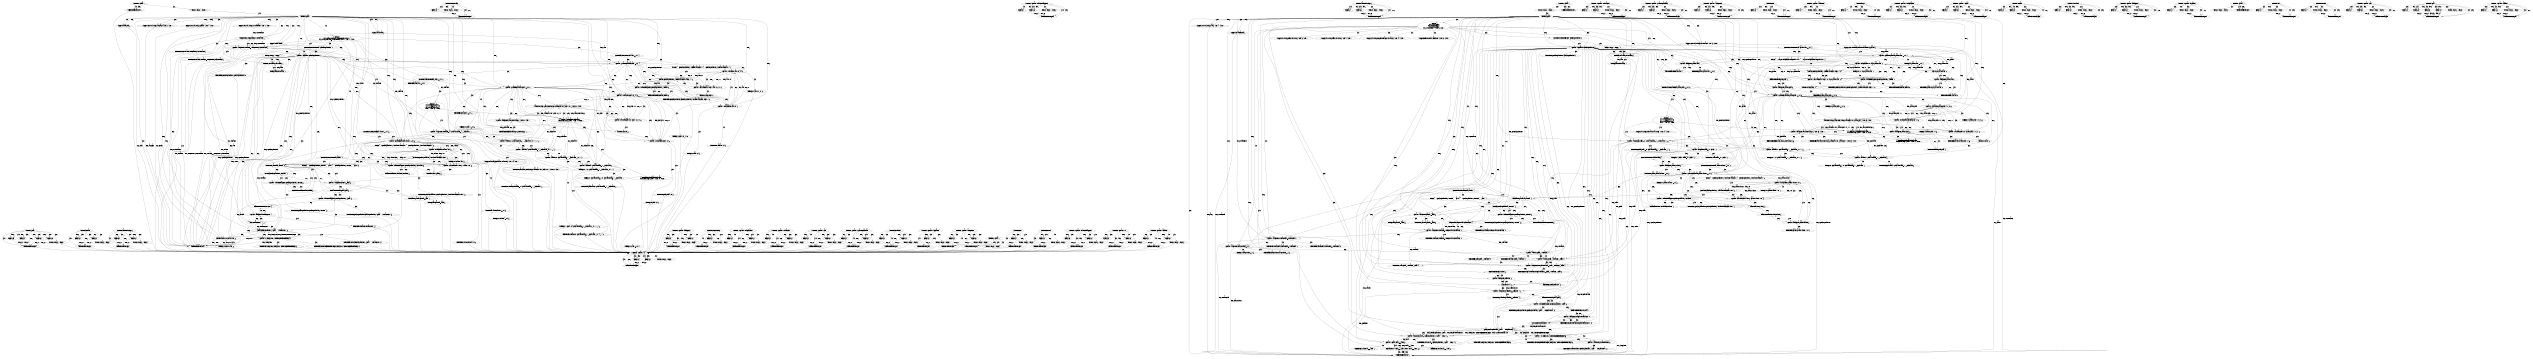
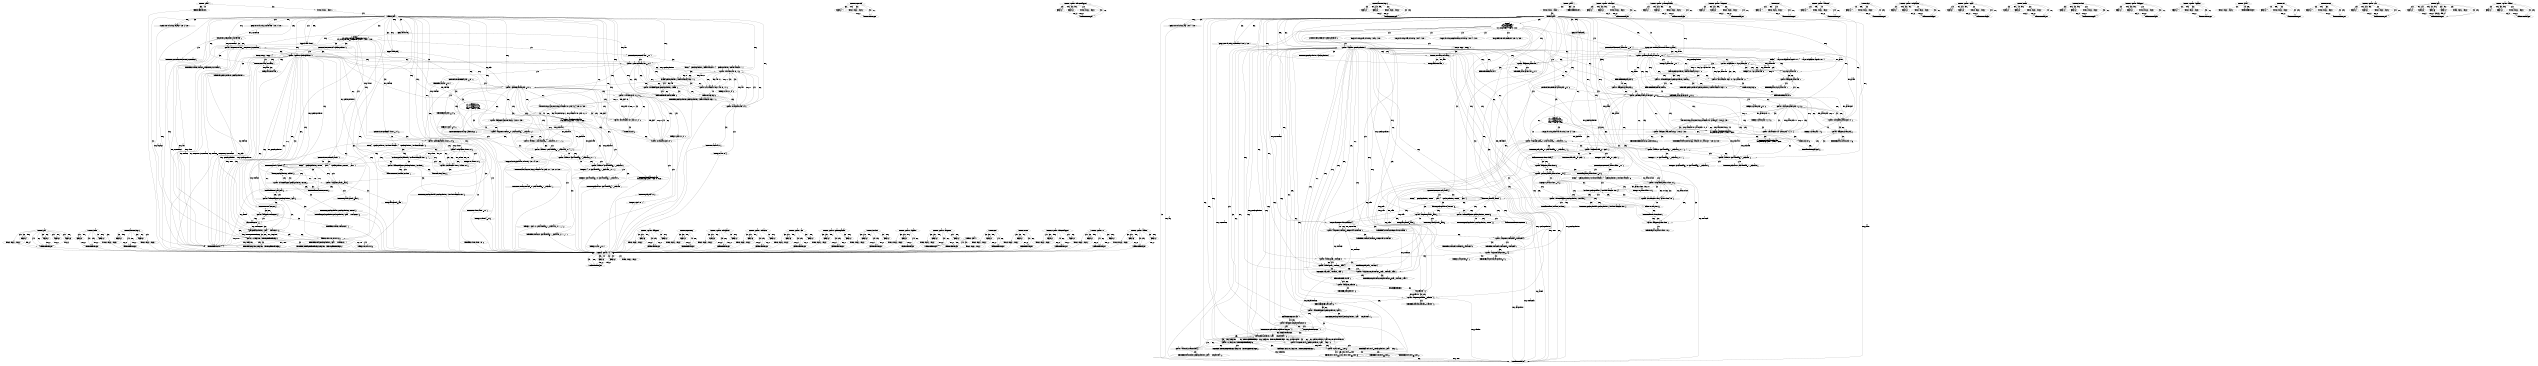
node "<(PARAM,const std::string& gender)<SUB>4</SUB>>": removed
edge "(PARAM,double pitch)" -> "(<operator>.greaterEqualsThan,pitch >= 0.0)": added, label "DDG: pitch"
edge "(<operator>.assignment,utterance_id_ = utterance_id)" -> "(<operator>.assignment,char_position_ = 0)": now "(IDENTIFIER,utterance_id_,utterance_id_ = utterance_id)" -> "(<operator>.assignment,char_position_ = 0)"
node "(IDENTIFIER,utterance_,prefix + utterance_)": removed
edge "(size,prefix.size())" -> "(<operator>.fieldAccess,prefix.size)": label "AST: " -> "PURGEBEFORESPEAK: "
